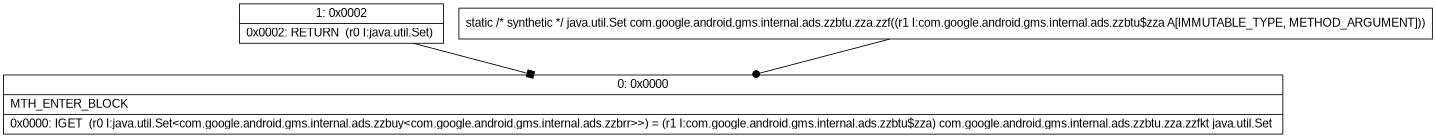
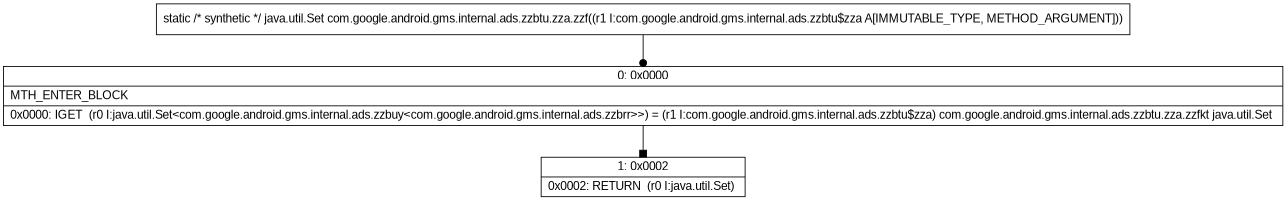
edge "1: 0x0002" -> "0: 0x0000": reversed
